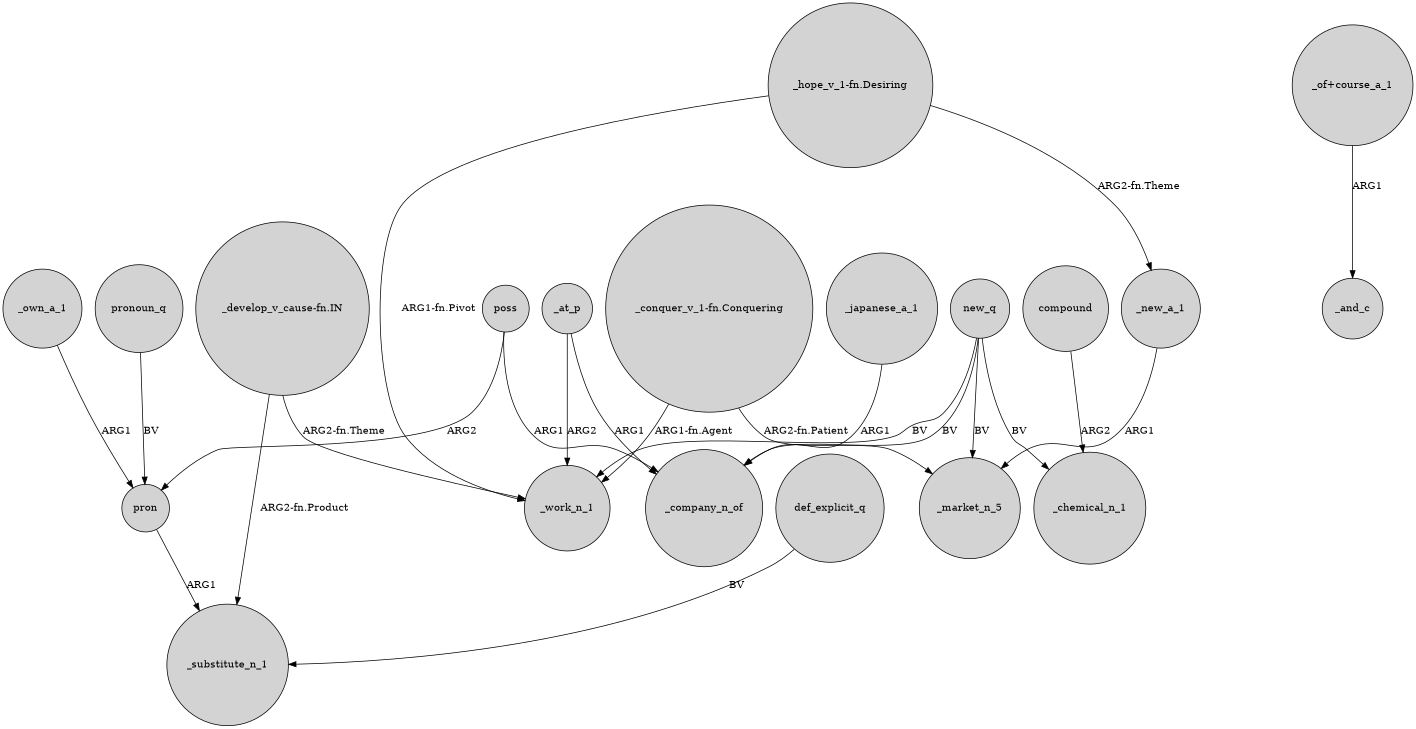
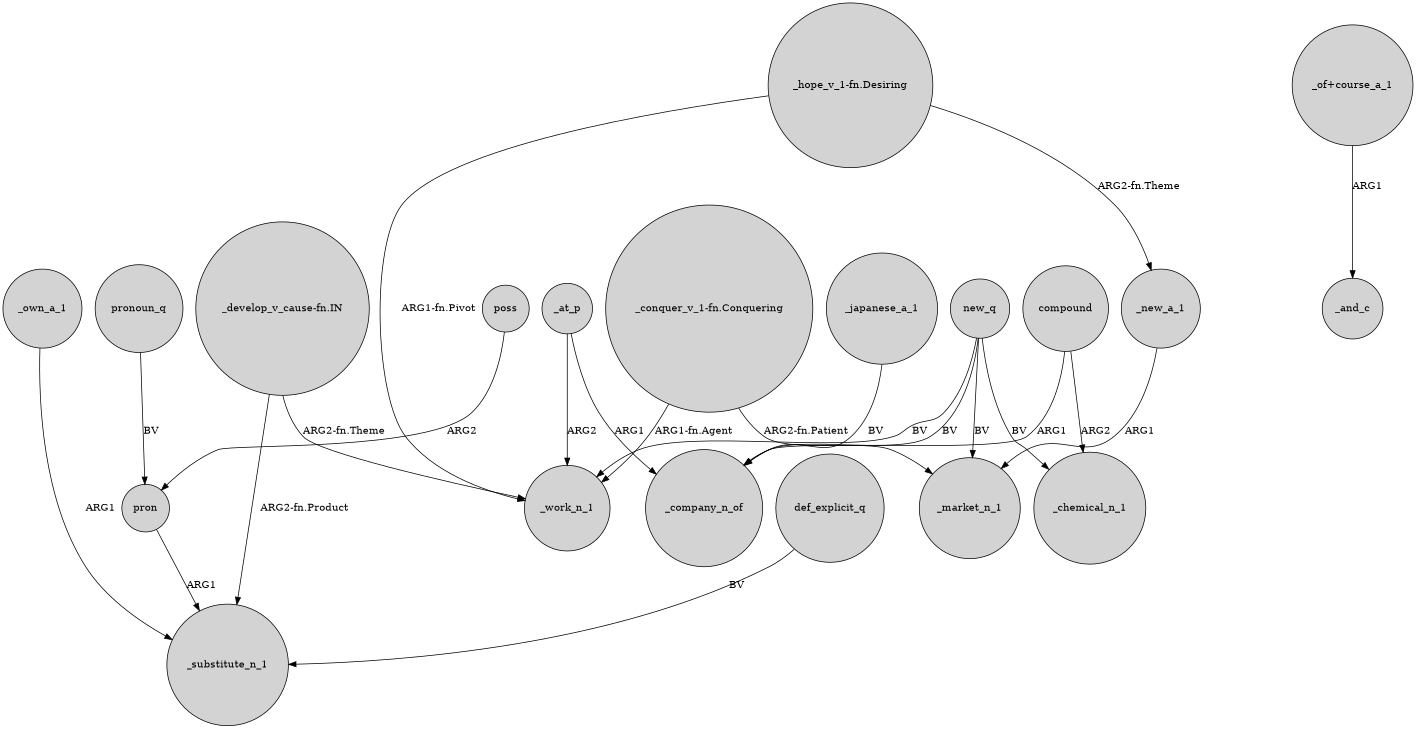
edge "_own_a_1" -> "pron": now "_own_a_1" -> "_substitute_n_1"
edge "_japanese_a_1" -> "_company_n_of": label "ARG1" -> "BV"
edge "poss" -> "_company_n_of": now "compound" -> "_company_n_of"
node "_market_n_5": label "_market_n_5" -> "_market_n_1"
